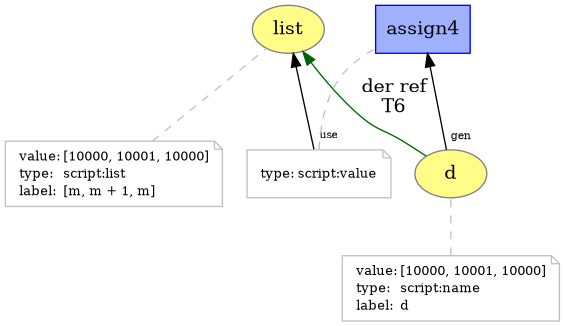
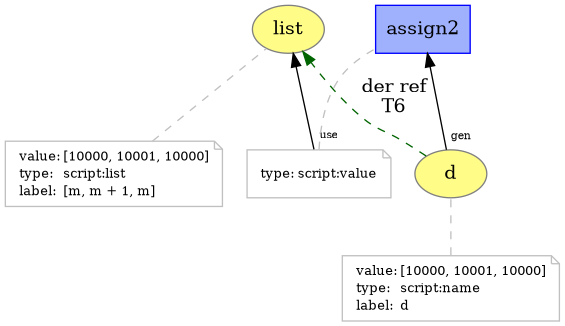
node "assign4": label "assign4" -> "assign2"
edge "d" -> "list": style solid -> dashed
